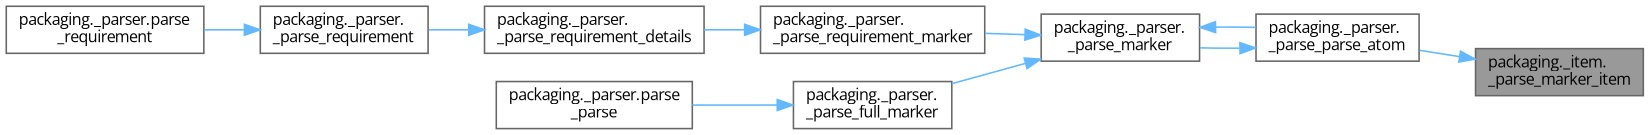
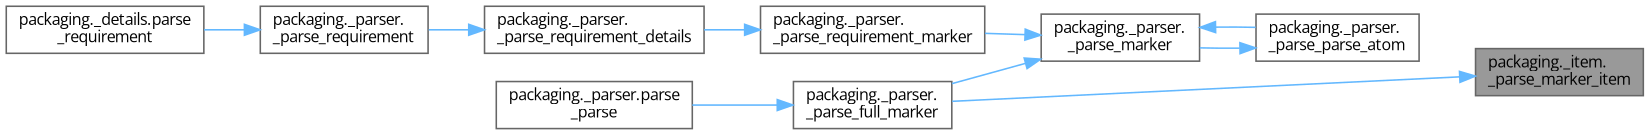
node "packaging._parser.parse _requirement": label "packaging._parser.parse _requirement" -> "packaging._details.parse _requirement"
edge "packaging._parser. _parse_parse_atom" -> "packaging._item. _parse_marker_item": now "packaging._parser. _parse_full_marker" -> "packaging._item. _parse_marker_item"
